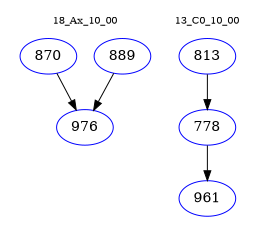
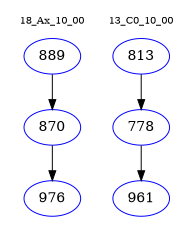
edge "889" -> "976": now "889" -> "870"
